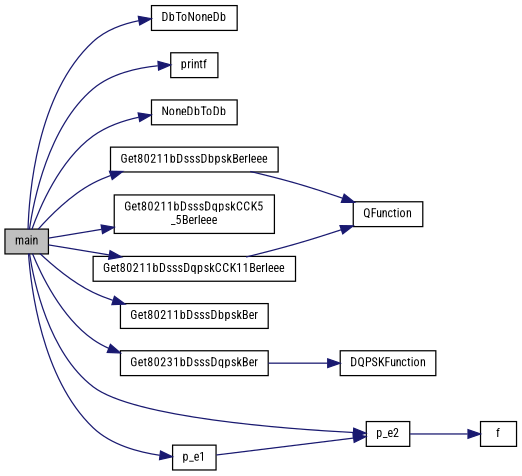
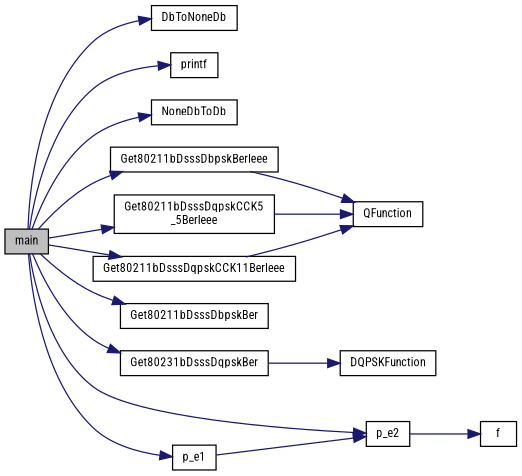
edge "Get80211bDsssDqpskCCK5 _5BerIeee" -> "QFunction": added
